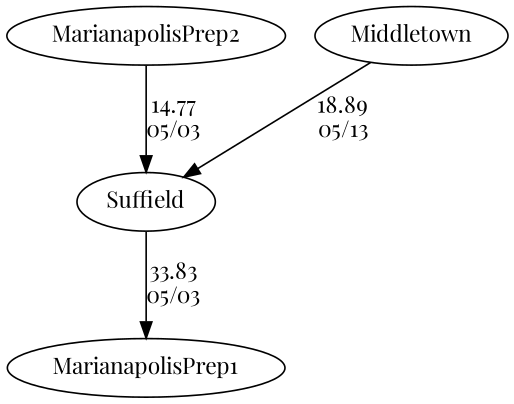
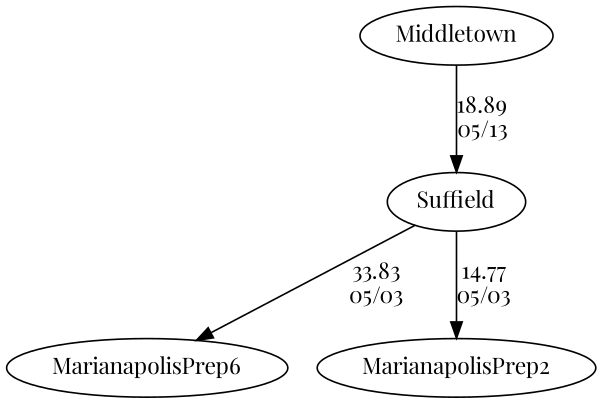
edge "MarianapolisPrep2" -> "Suffield": reversed
node "MarianapolisPrep1": label "MarianapolisPrep1" -> "MarianapolisPrep6"
